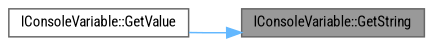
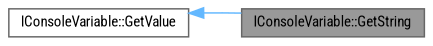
edge "IConsoleVariable::GetValue" -> "IConsoleVariable::GetString": reversed
